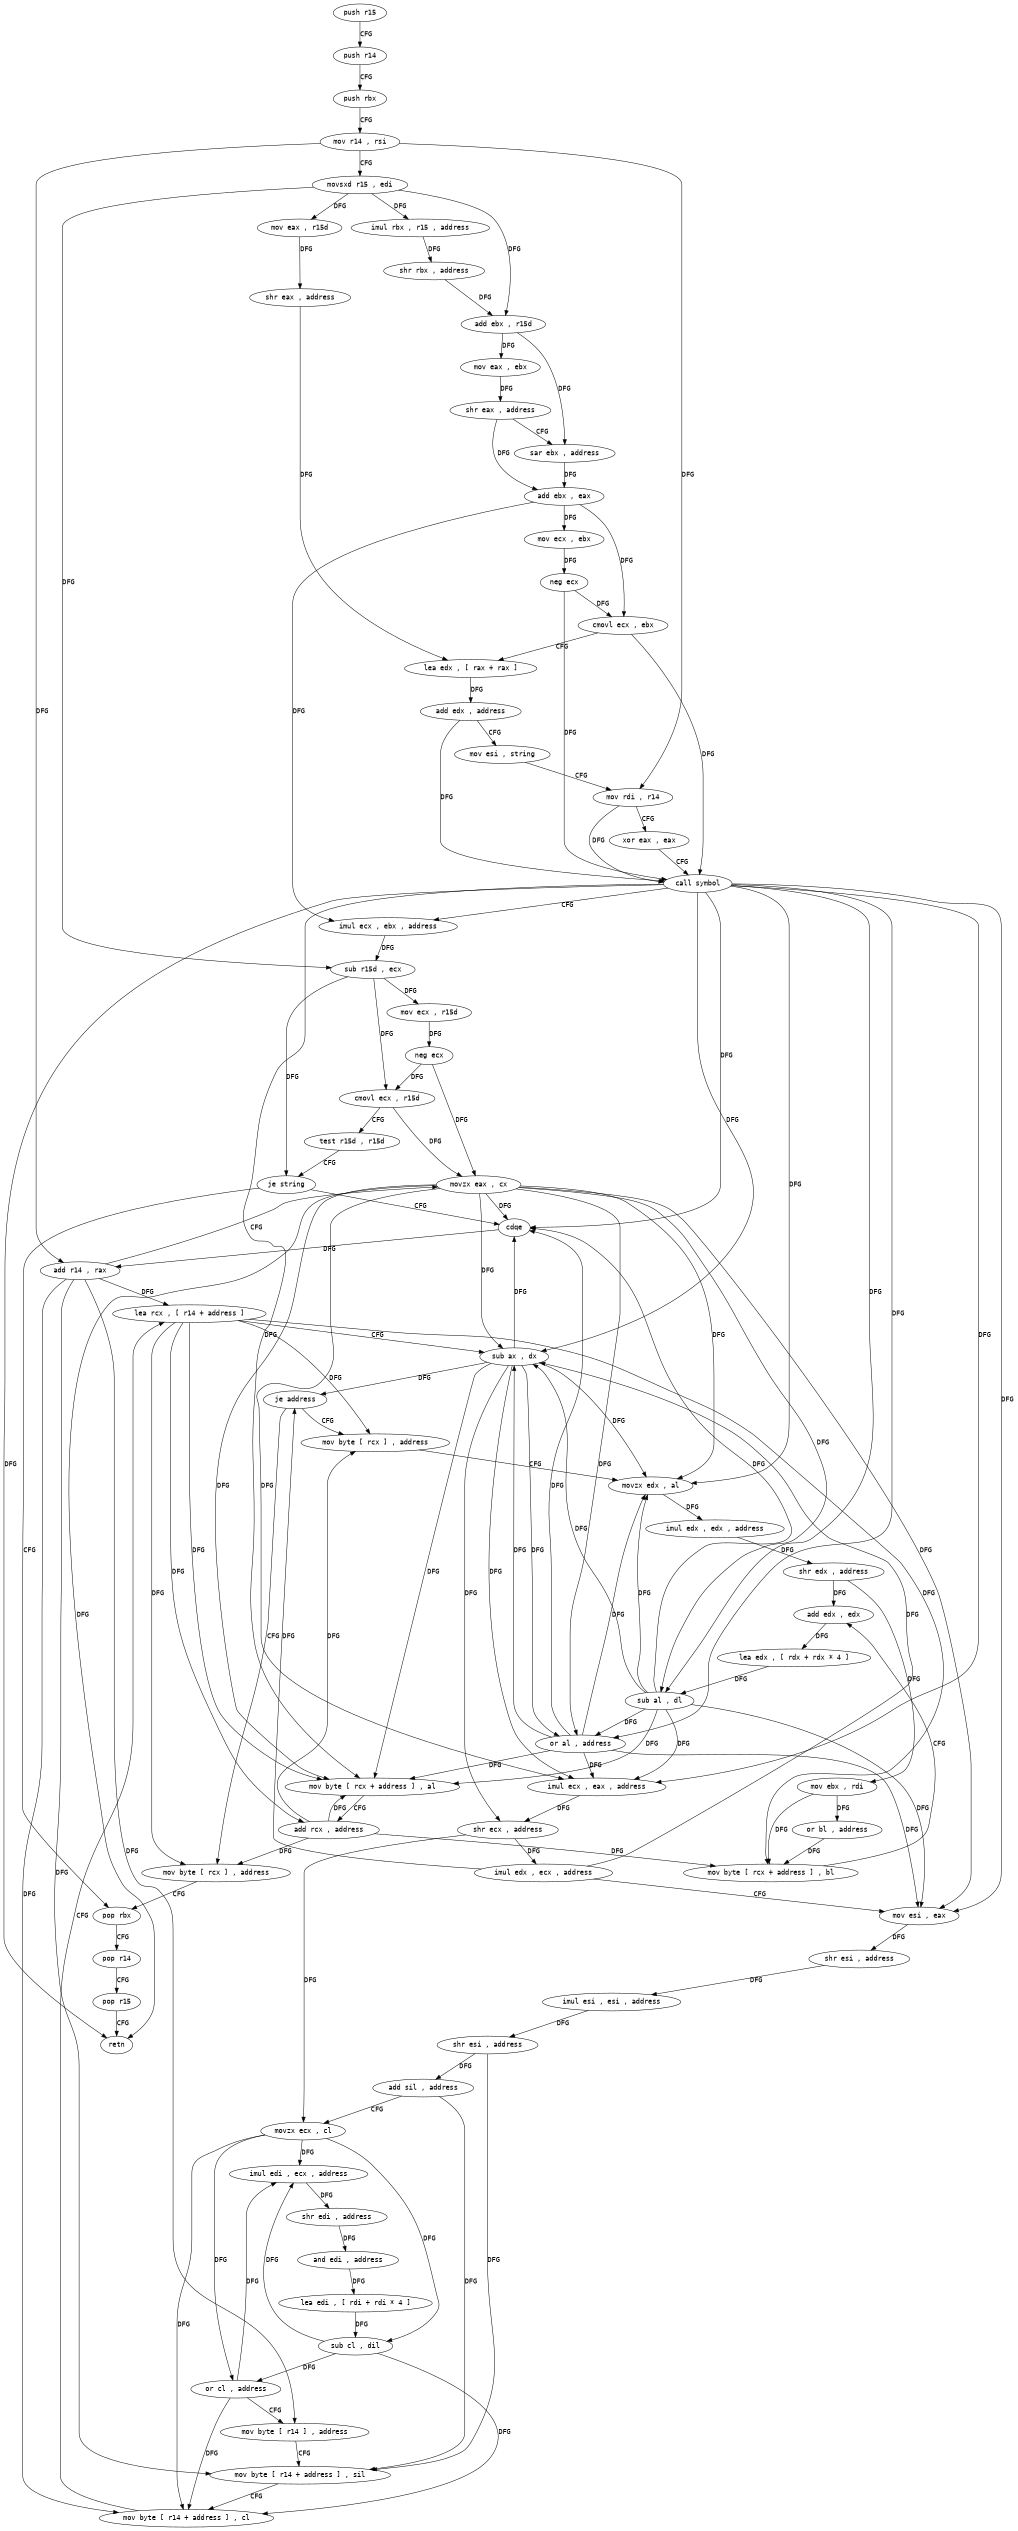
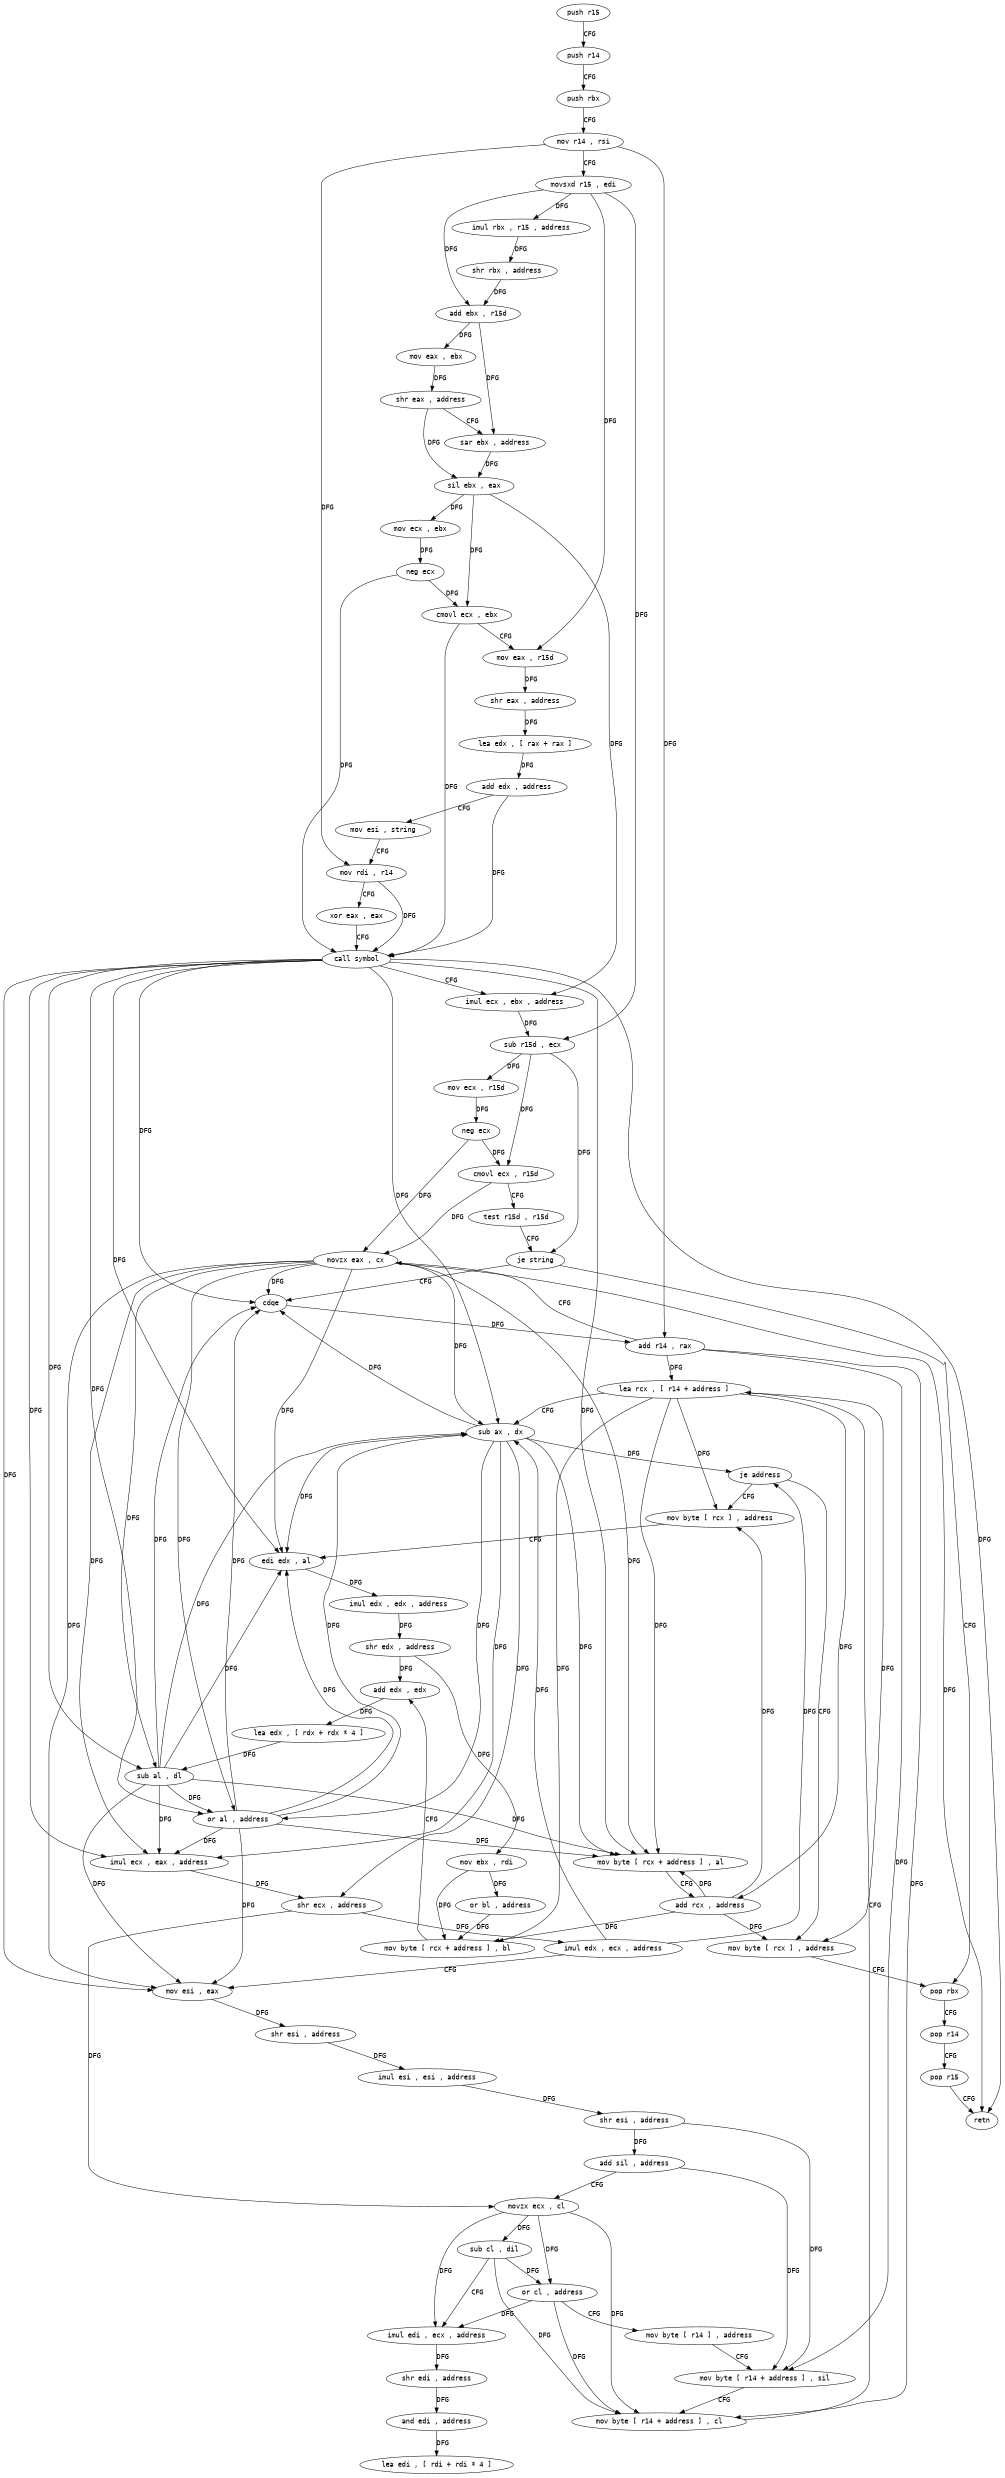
node "add ebx , eax": label "add ebx , eax" -> "sil ebx , eax"
edge "cmovl ecx , ebx" -> "lea edx , [ rax + rax ]": now "cmovl ecx , ebx" -> "mov eax , r15d"
node "movzx edx , al": label "movzx edx , al" -> "edi edx , al"
edge "add r14 , rax" -> "mov byte [ r14 ] , address": removed, label "DFG"
edge "sub cl , dil" -> "imul edi , ecx , address": label "DFG" -> "CFG"
edge "lea edi , [ rdi + rdi * 4 ]" -> "sub cl , dil": removed, label "DFG"
